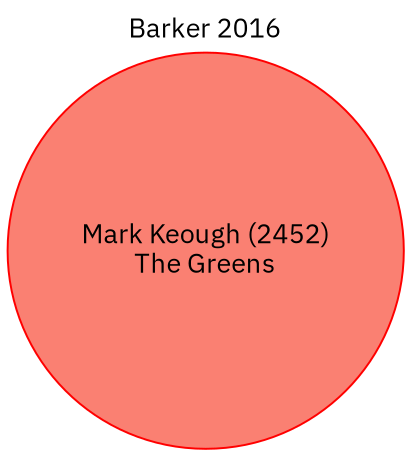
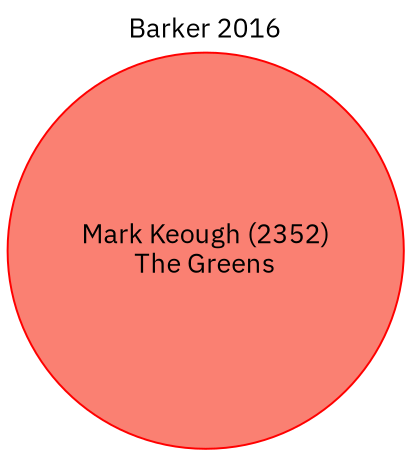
node "Mark Keough (2452) The Greens": label "Mark Keough (2452) The Greens" -> "Mark Keough (2352) The Greens"
